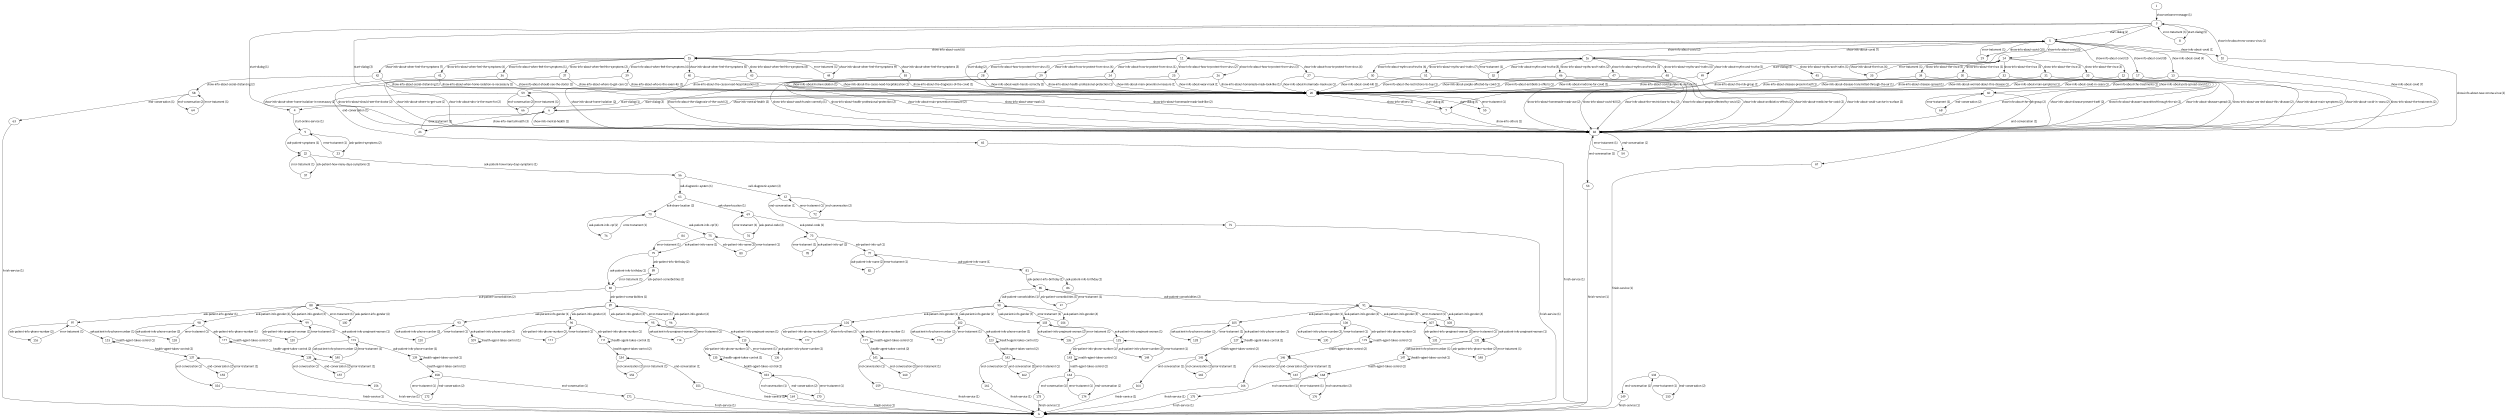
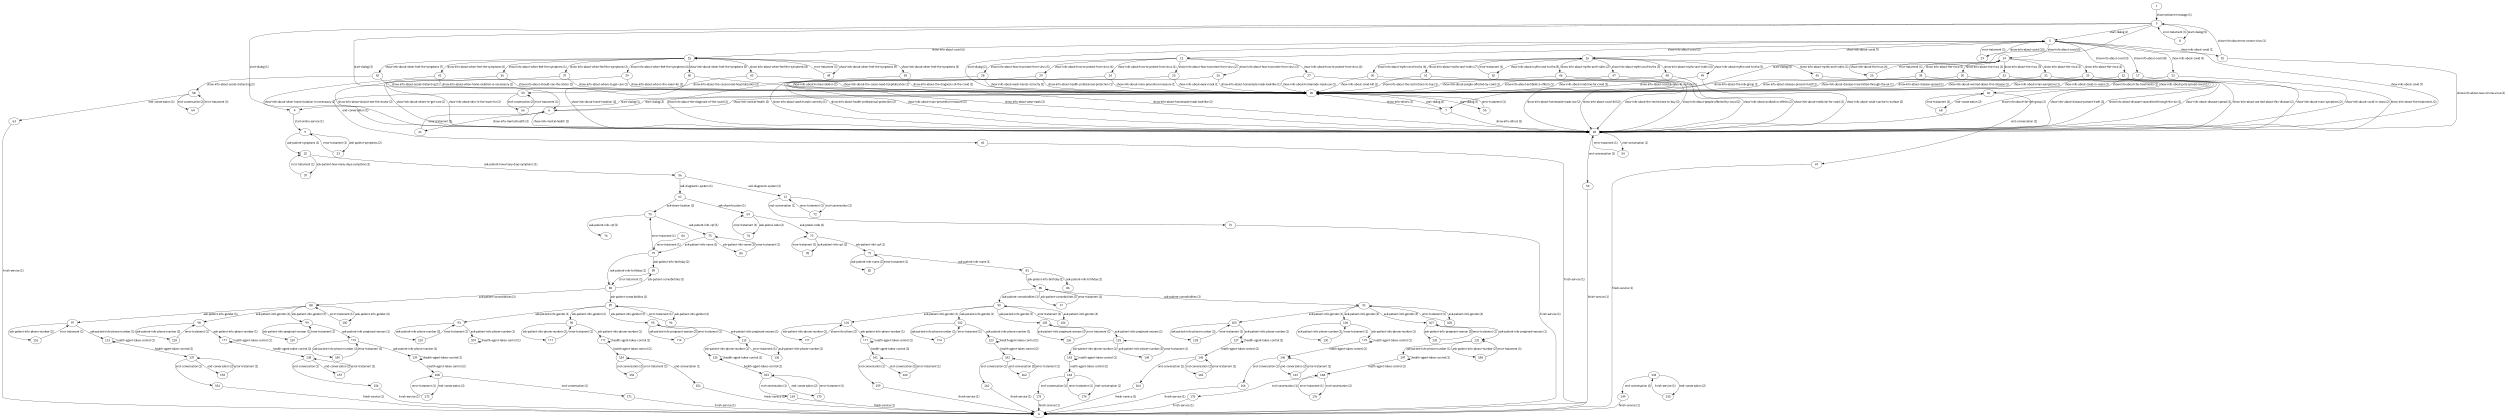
edge "76" -> "70": now "79" -> "70"
edge "150" -> "133": label "error-tratament (1)" -> "finish-service (1)"
